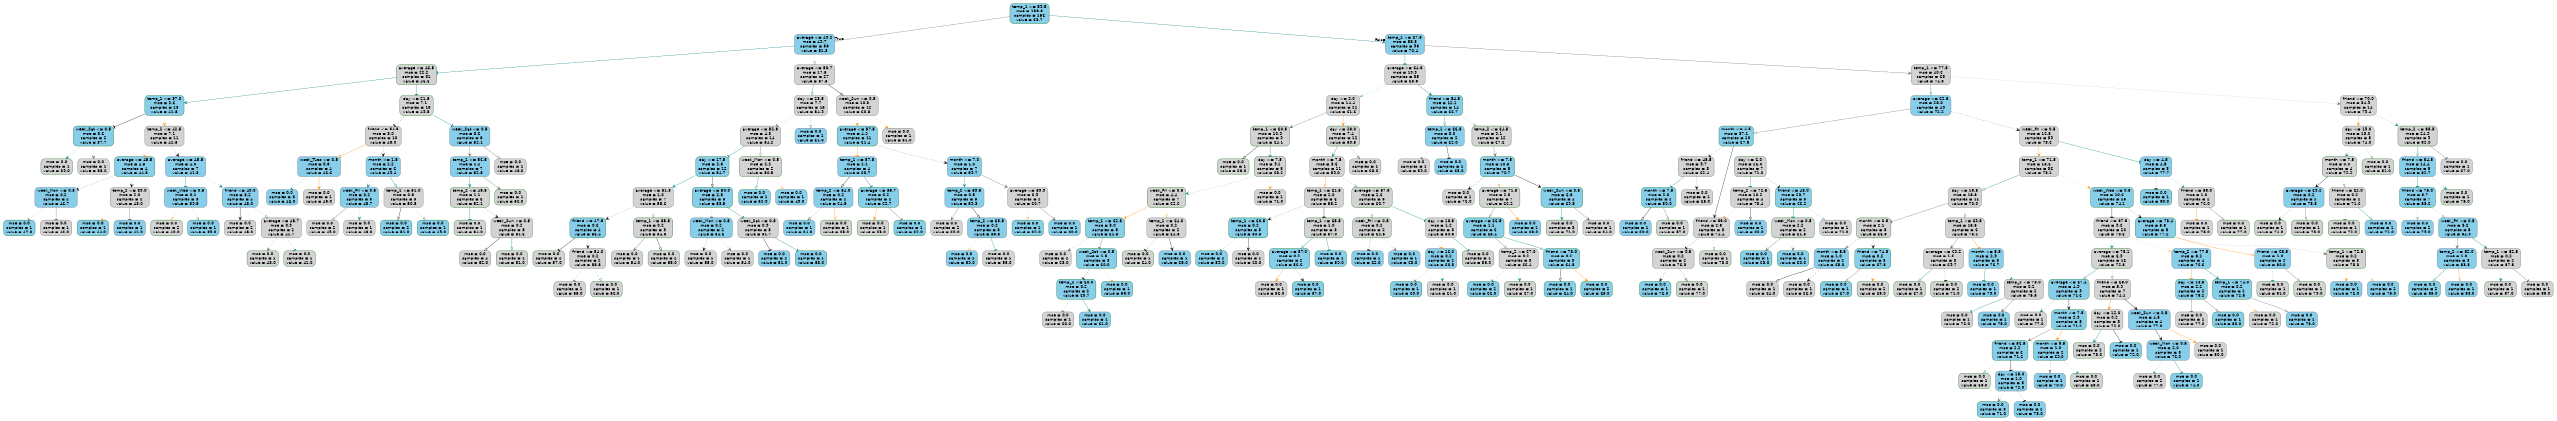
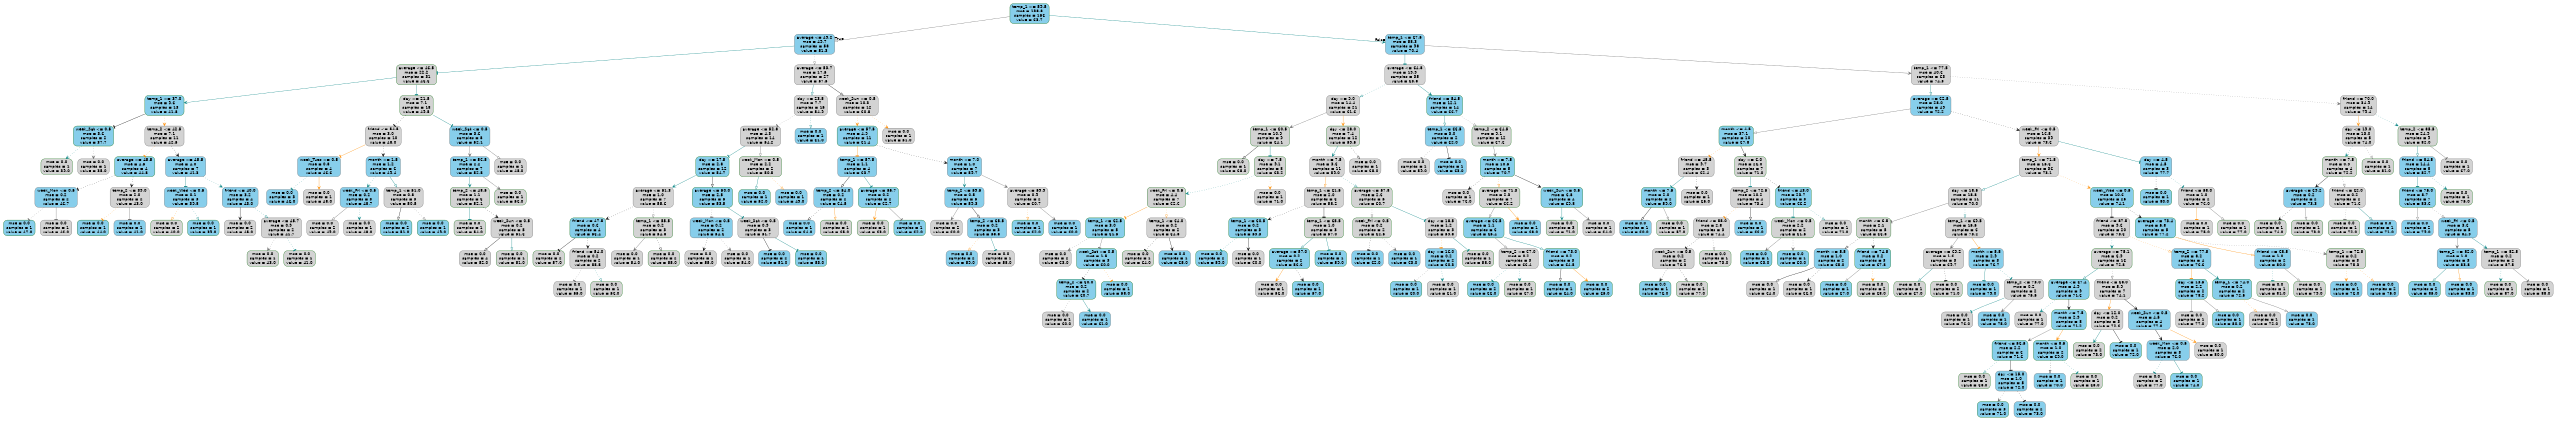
edge "month <= 4.5 mse = 37.1 samples = 10 value = 67.8" -> "friend <= 48.5 mse = 9.7 samples = 3 value = 62.4": color black -> darkorange
edge "month <= 4.5 mse = 37.1 samples = 10 value = 67.8" -> "friend <= 55.0 mse = 2.8 samples = 3 value = 74.4": now "month <= 4.5 mse = 37.1 samples = 10 value = 67.8" -> "day <= 6.0 mse = 26.0 samples = 7 value = 71.0"
edge "friend <= 75.0 mse = 8.7 samples = 7 value = 83.6" -> "mse = 0.0 samples = 2 value = 79.0": style dotted -> solid
edge "temp_1 <= 55.5 mse = 0.2 samples = 3 value = 54.8" -> "mse = 0.0 samples = 2 value = 55.0": style solid -> dotted
